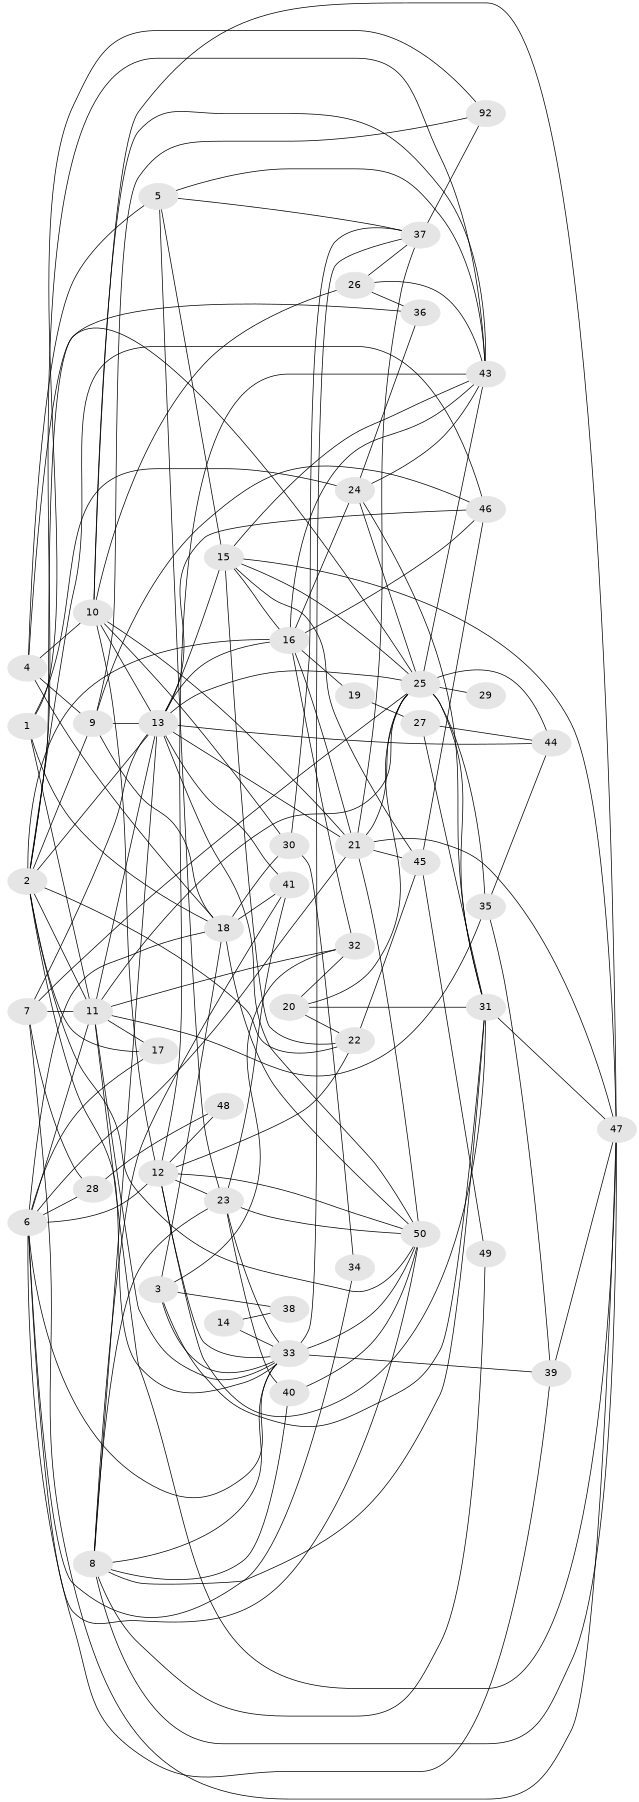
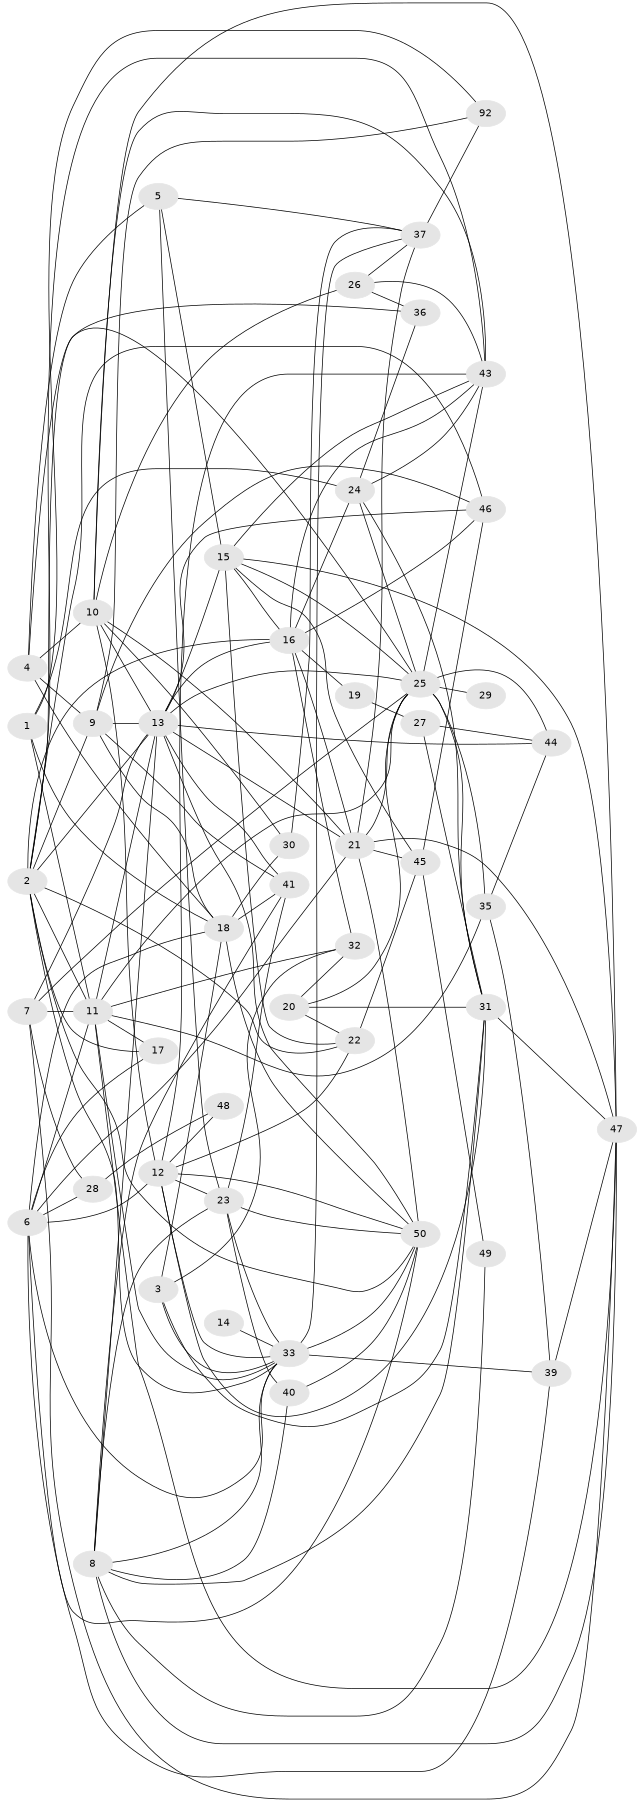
edge "5" -- "43": removed
edge "9" -- "41": added
node "34": removed
node "38": removed
